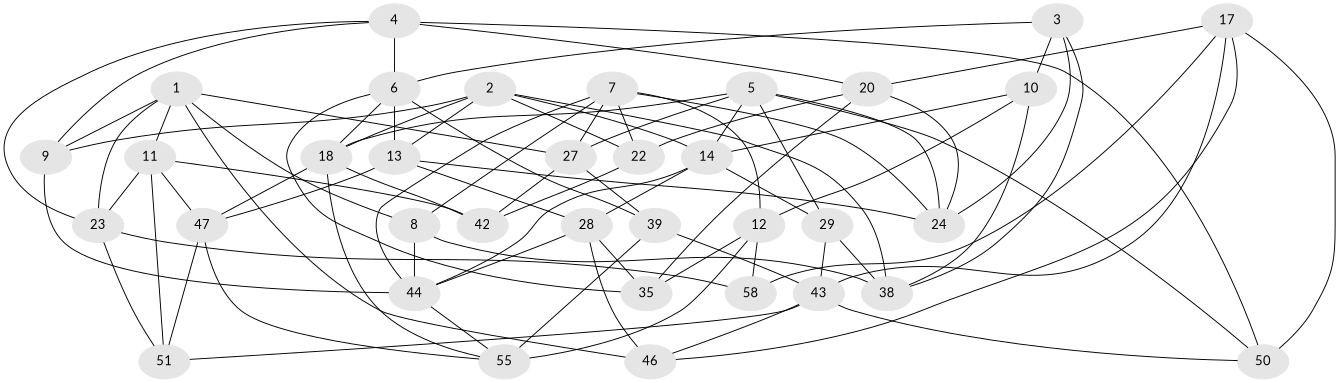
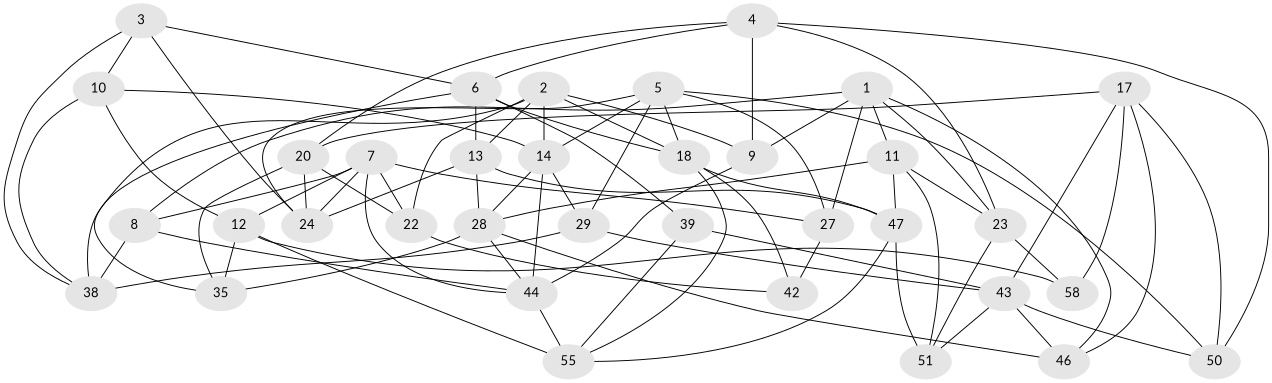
edge "11" -- "42": now "11" -- "28"
edge "27" -- "39": removed
